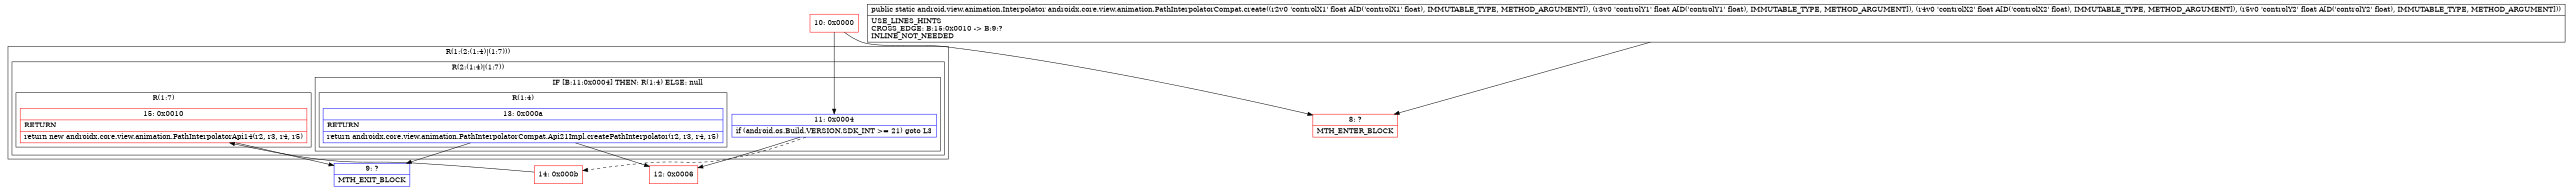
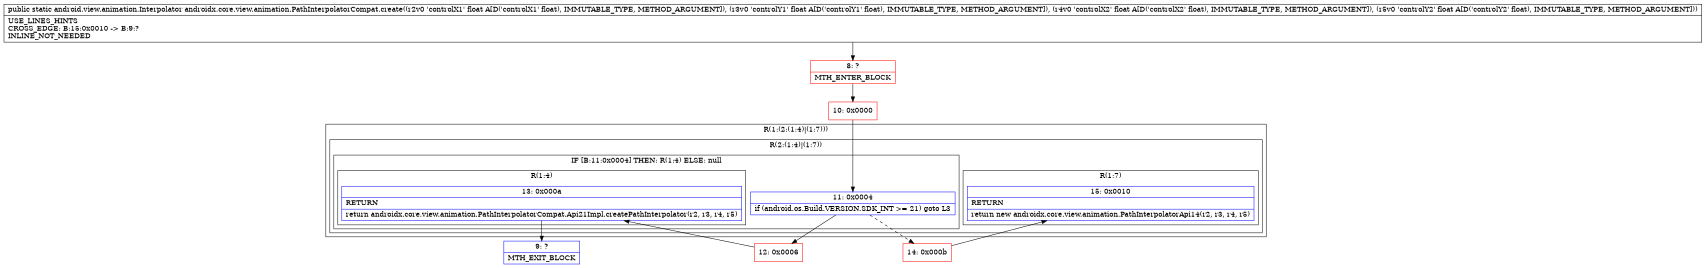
edge "10: 0x0000" -> "8: ?": reversed
node "15: 0x0010": color red -> blue
edge "15: 0x0010" -> "9: ?": removed
edge "13: 0x000a" -> "12: 0x0006": reversed
